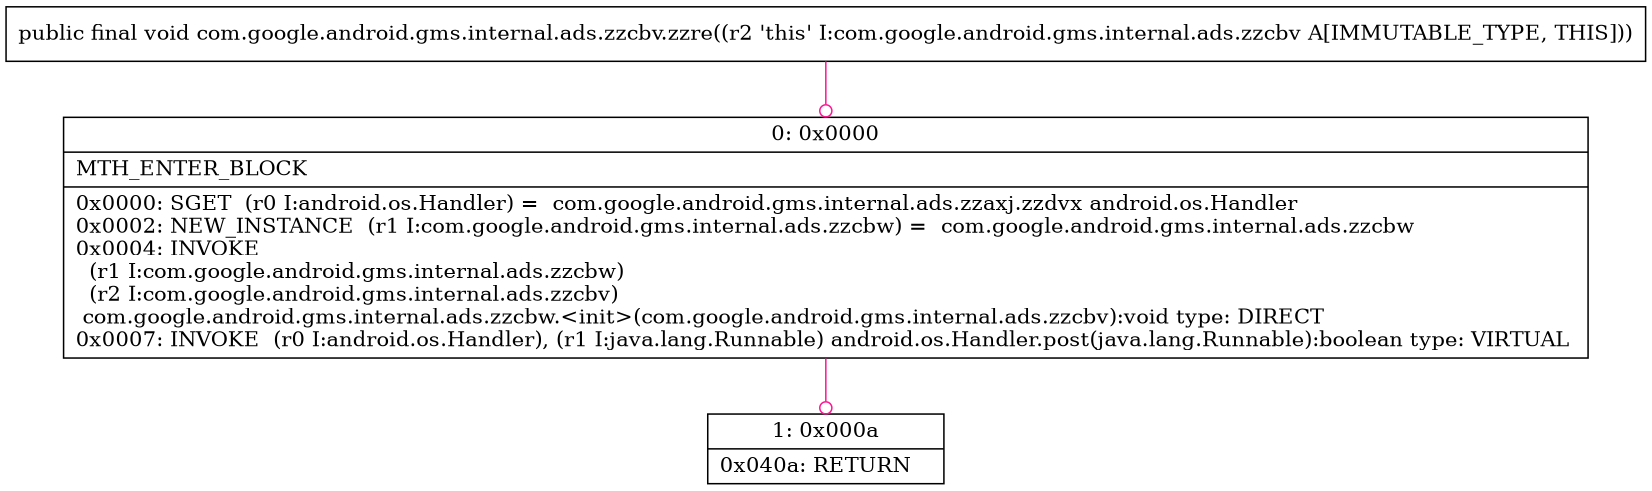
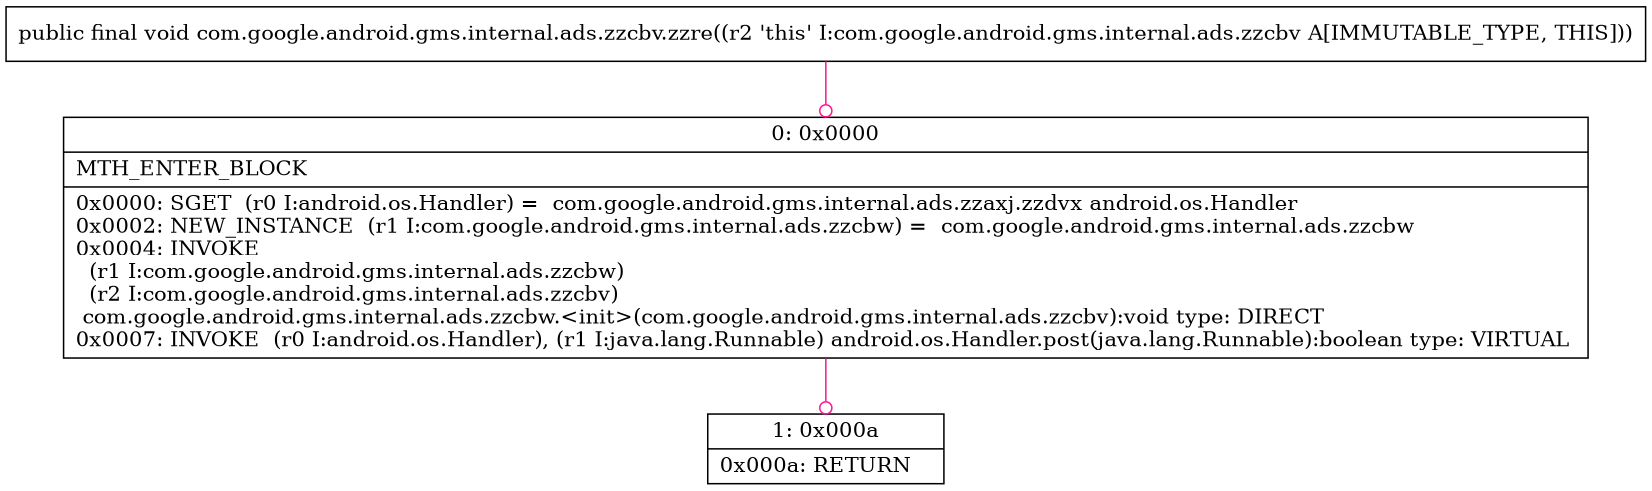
node "1: 0x000a": text "0x040a: RETURN" -> "0x000a: RETURN"
